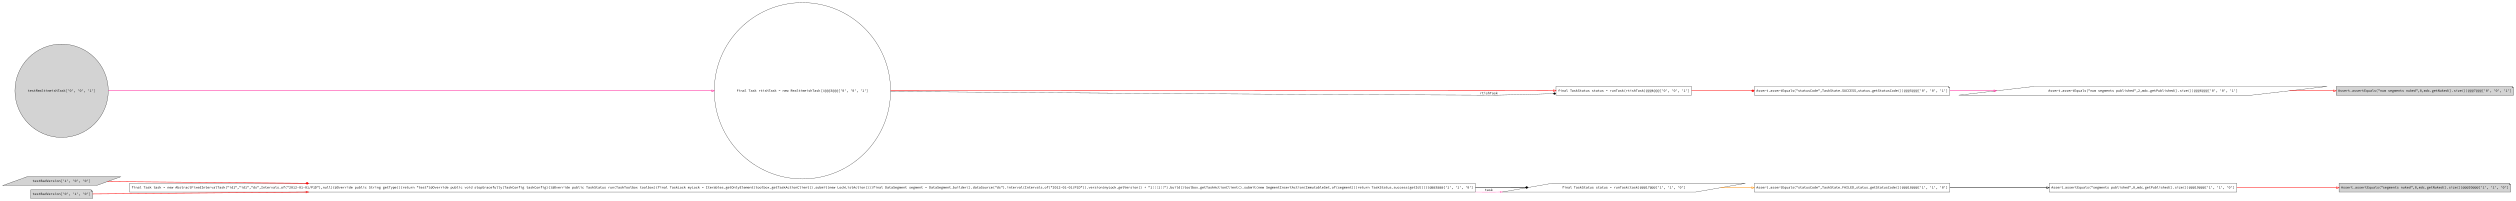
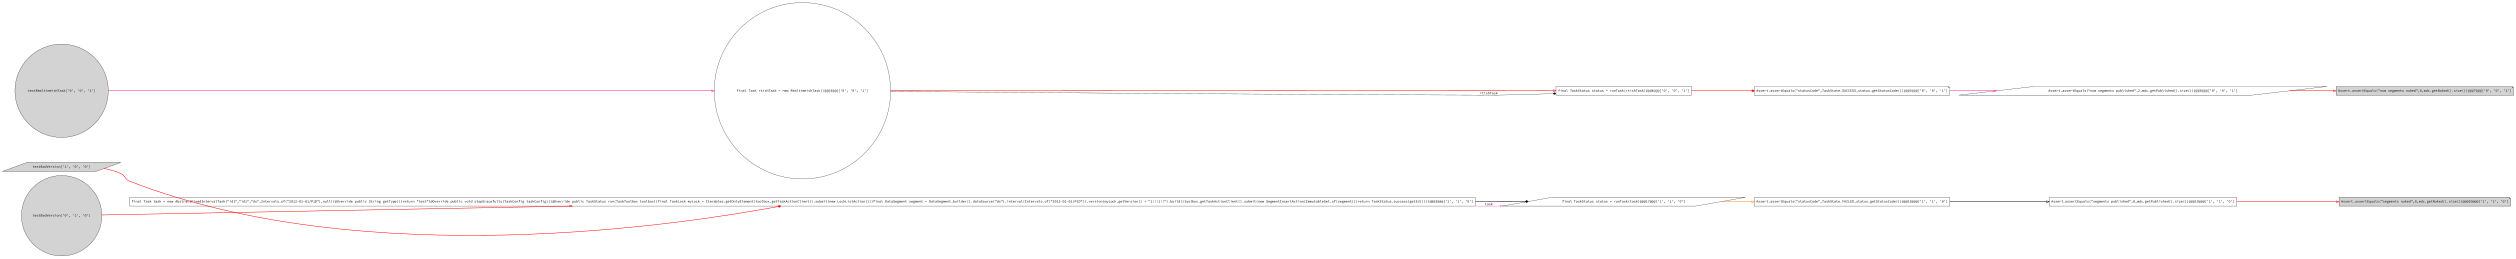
node "testBadVersion['0', '1', '0']": shape note -> circle
